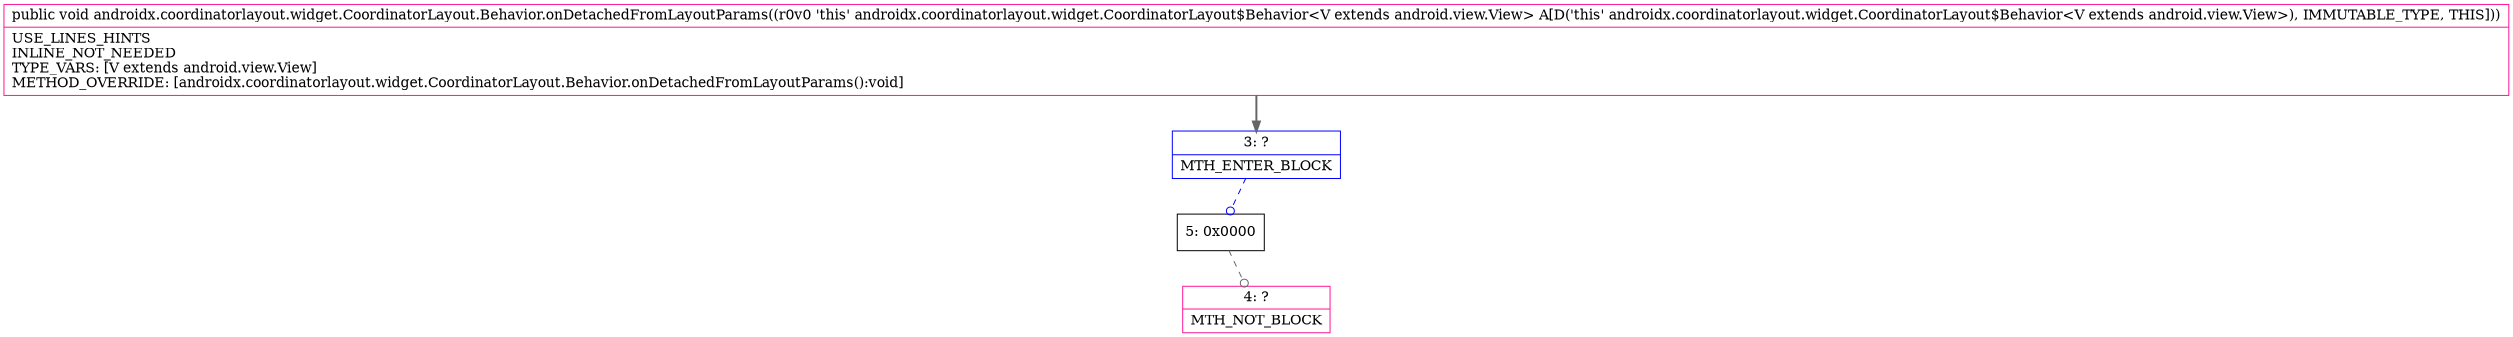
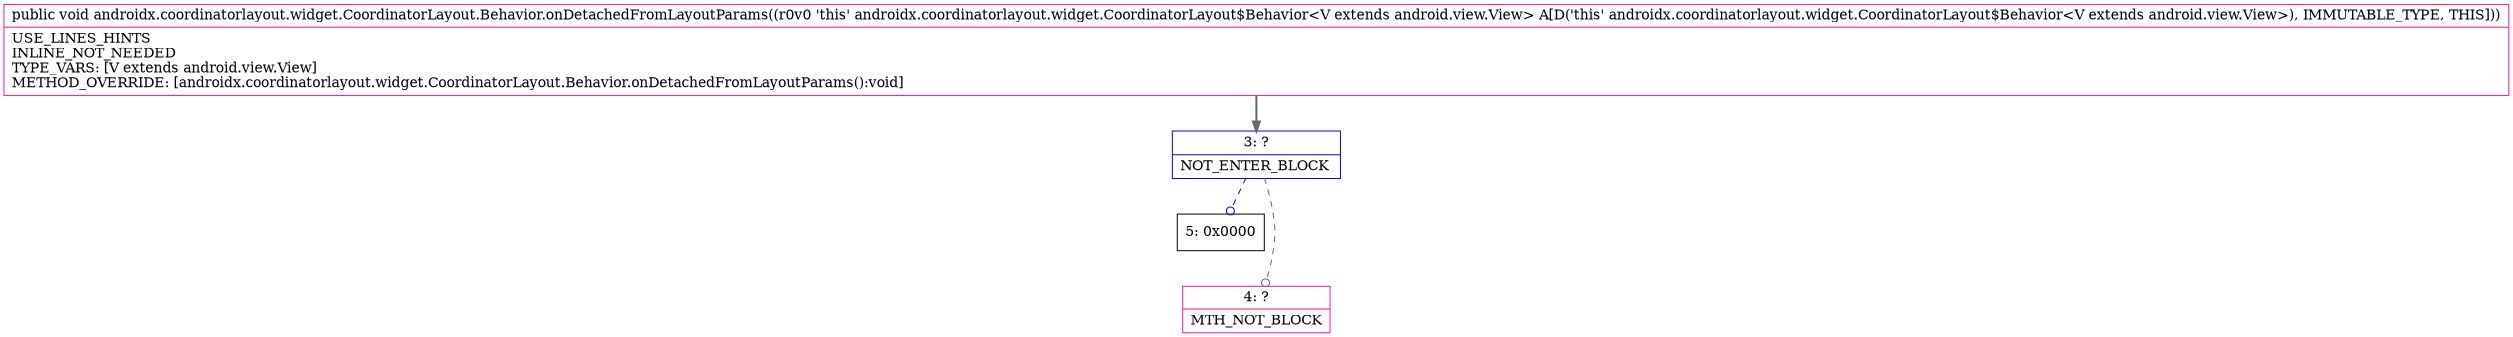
node "3: ?": text "MTH_ENTER_BLOCK" -> "NOT_ENTER_BLOCK"
edge "5: 0x0000" -> "4: ?": now "3: ?" -> "4: ?"
